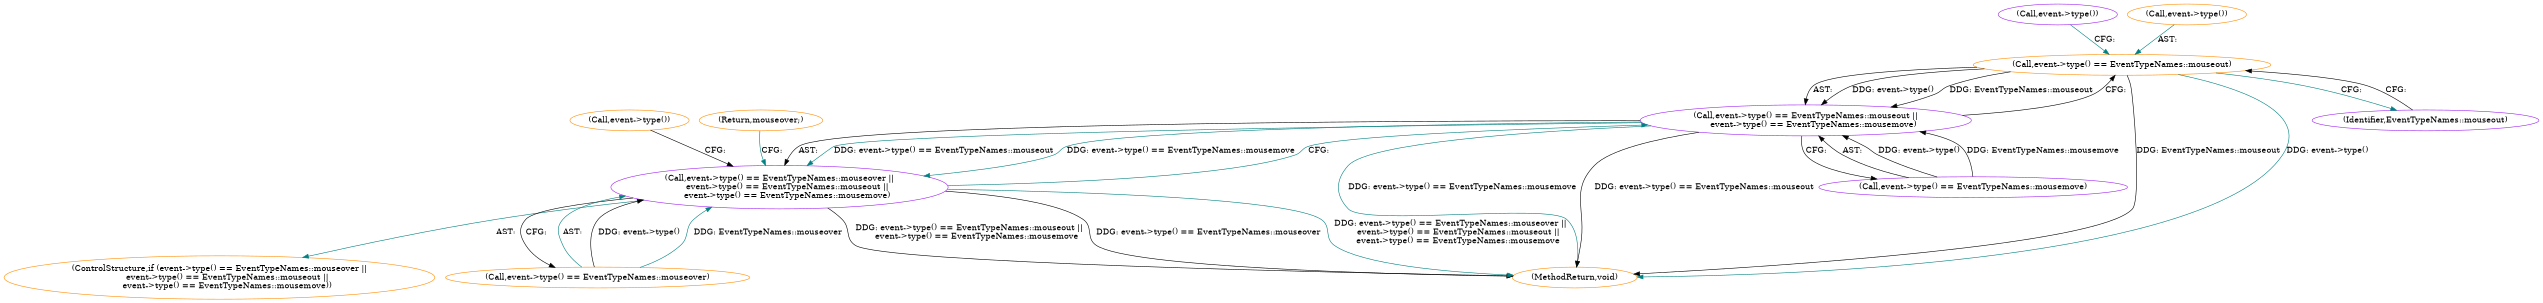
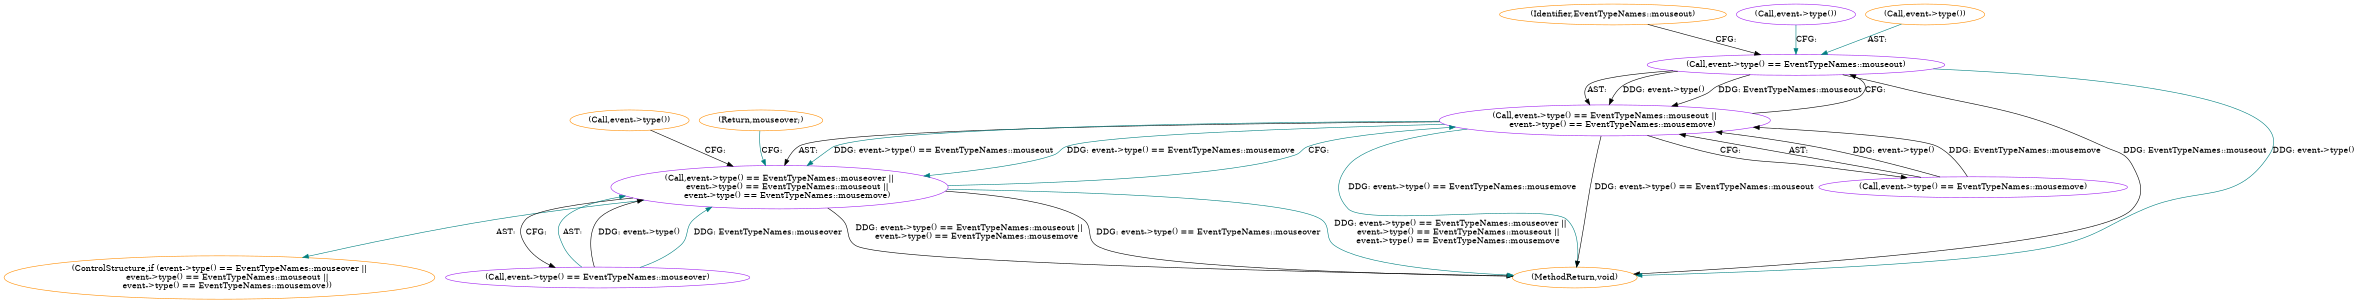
node "(Call,event->type() == EventTypeNames::mouseout)": color darkorange -> purple
edge "(Call,event->type() == EventTypeNames::mouseout)" -> "(Identifier,EventTypeNames::mouseout)": removed, label "CFG:"
node "(Identifier,EventTypeNames::mouseout)": color purple -> darkorange
node "(Call,event->type() == EventTypeNames::mouseover)": color darkorange -> purple
